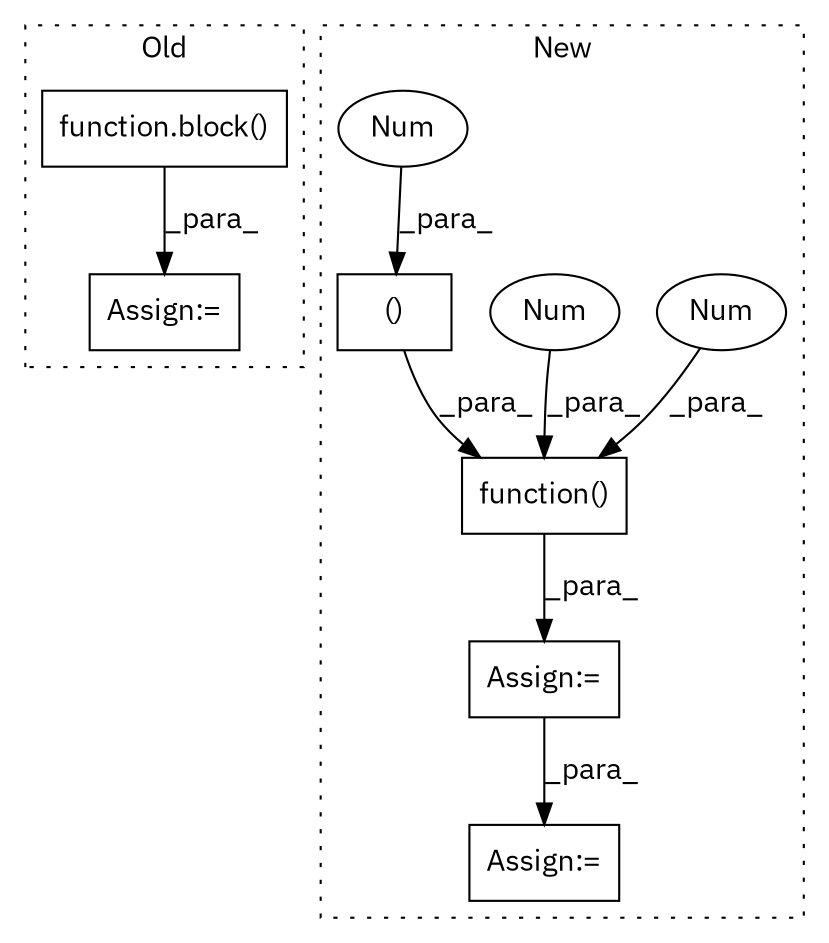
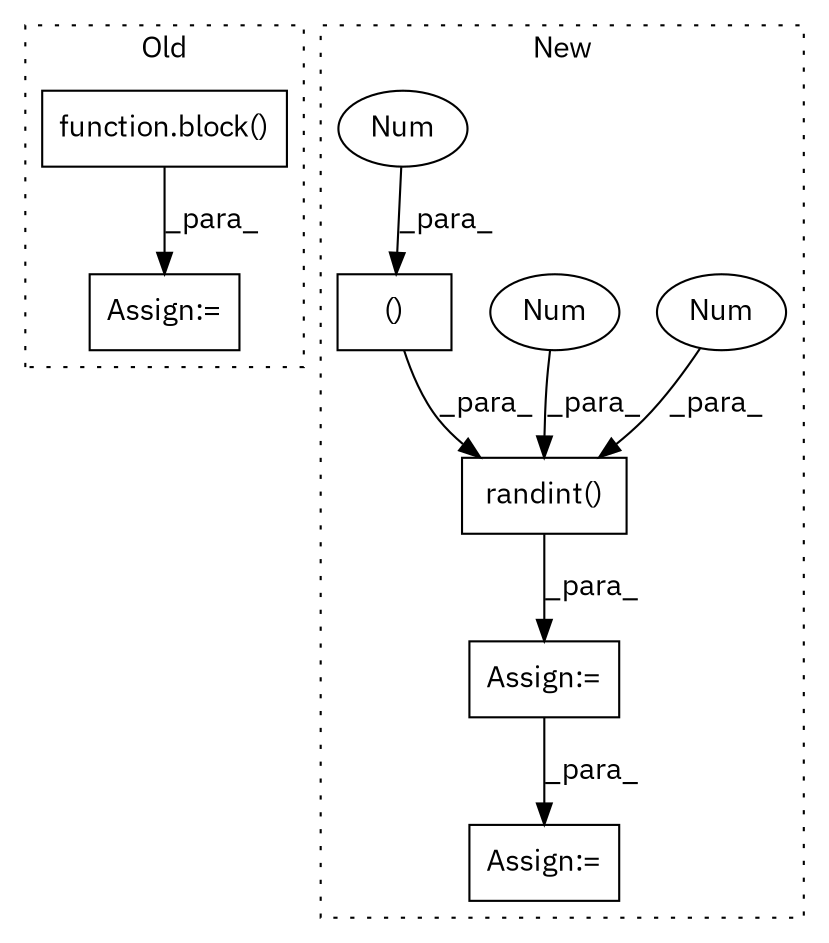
node "function()": label "function()" -> "randint()"
